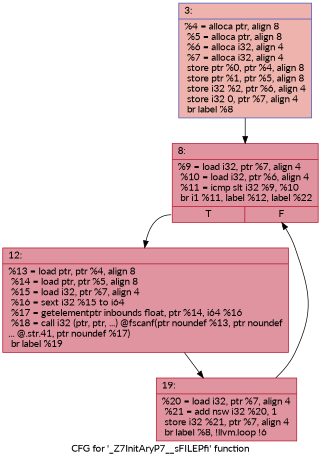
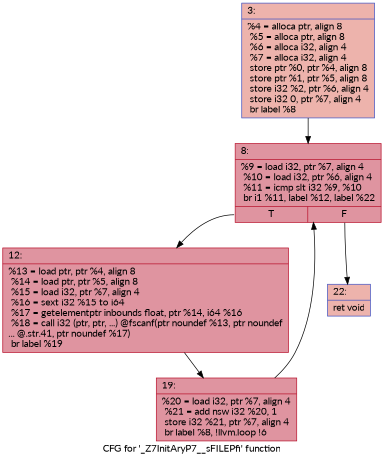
node "22:": added
